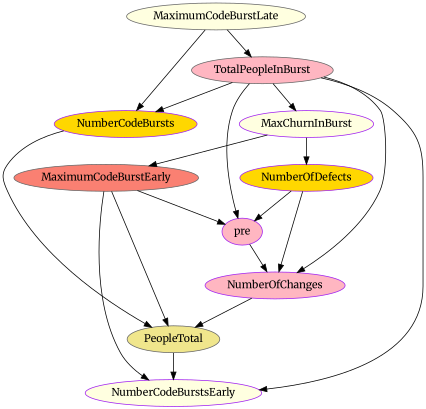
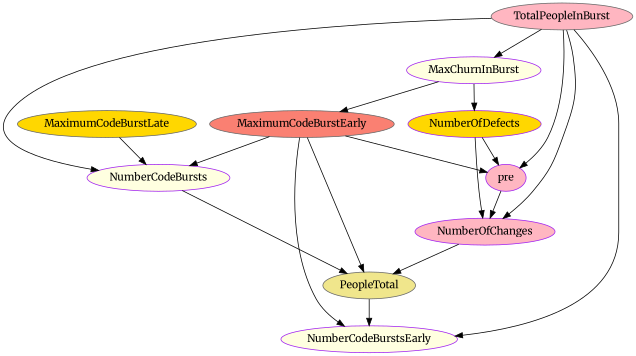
node "MaximumCodeBurstLate": fillcolor lightyellow -> gold
edge "MaximumCodeBurstLate" -> "TotalPeopleInBurst": removed
node "NumberCodeBursts": fillcolor gold -> lightyellow
edge "MaximumCodeBurstEarly" -> "NumberCodeBursts": added
